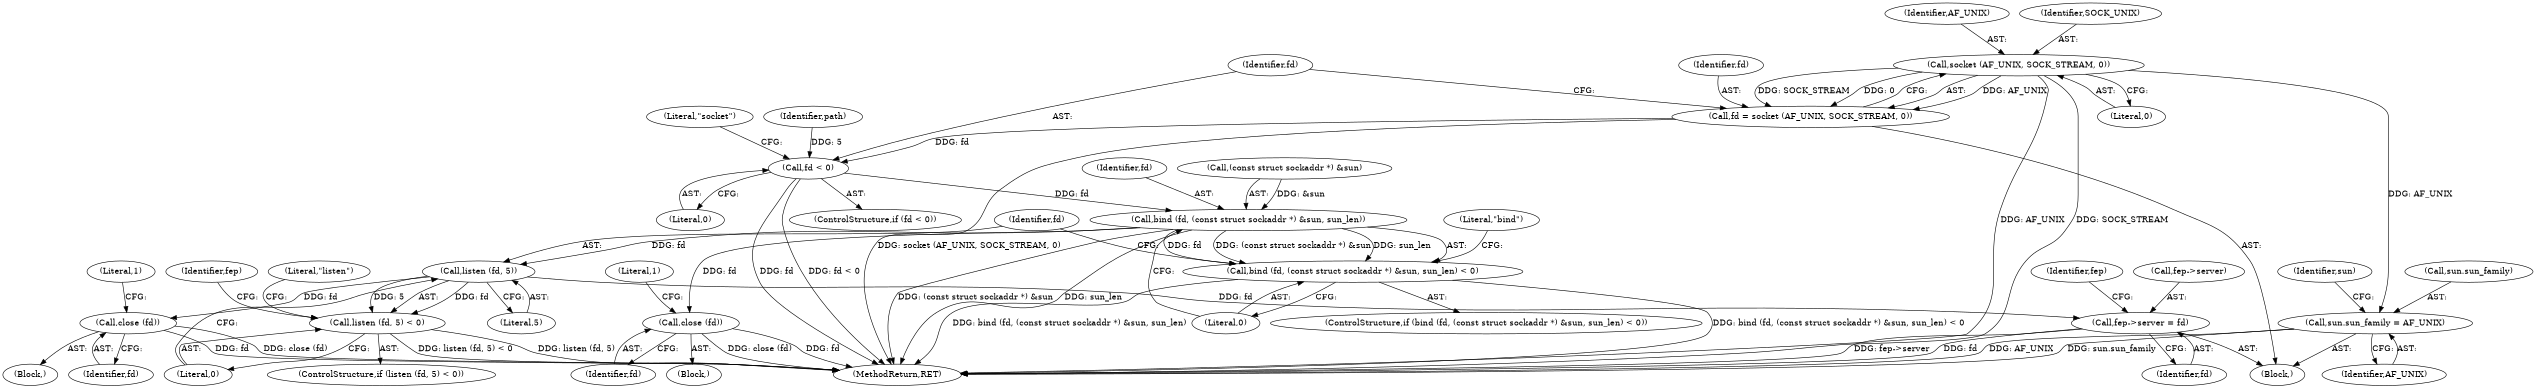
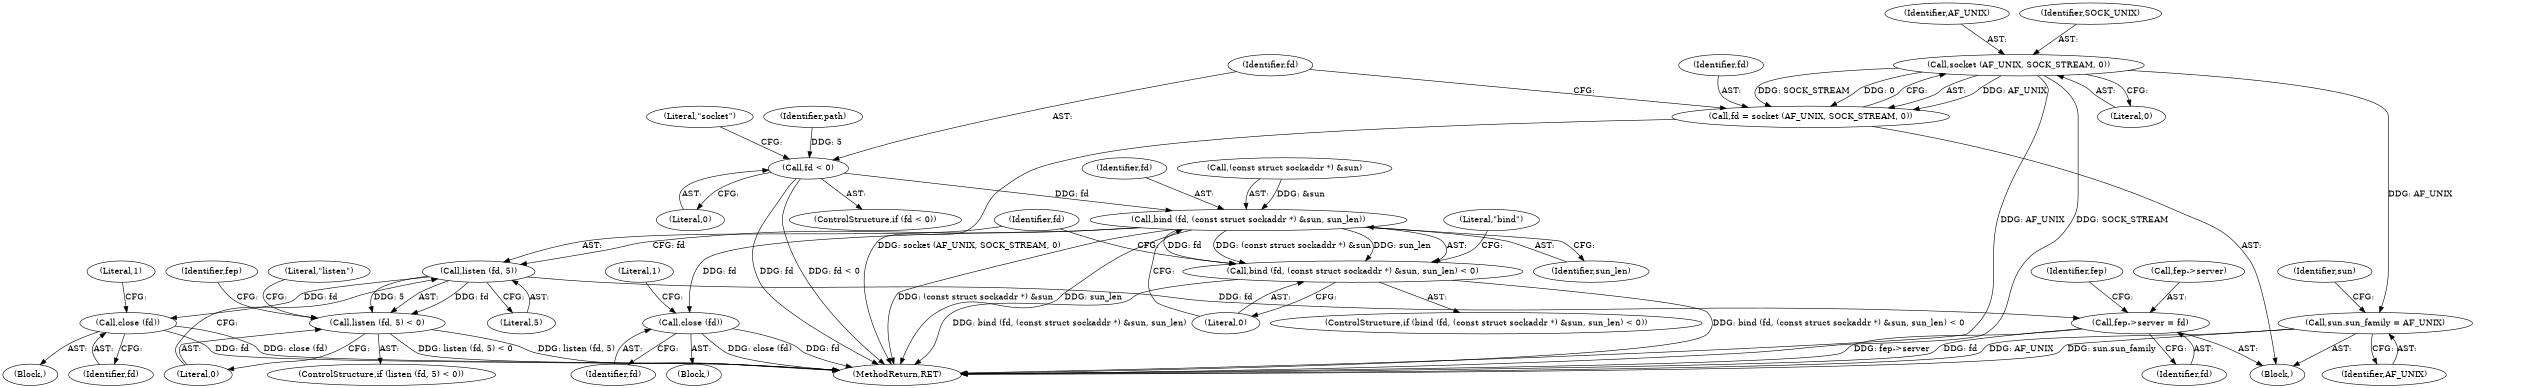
edge "(Call,fd = socket (AF_UNIX, SOCK_STREAM, 0))" -> "(Call,fd < 0)": removed, label "DDG: fd"
edge "(Call,bind (fd, (const struct sockaddr *) &sun, sun_len))" -> "(Call,listen (fd, 5))": label "DDG: fd" -> "CFG: fd"
node "(Identifier,sun_len)": added
node "(Call,sun.sun_family)": removed
